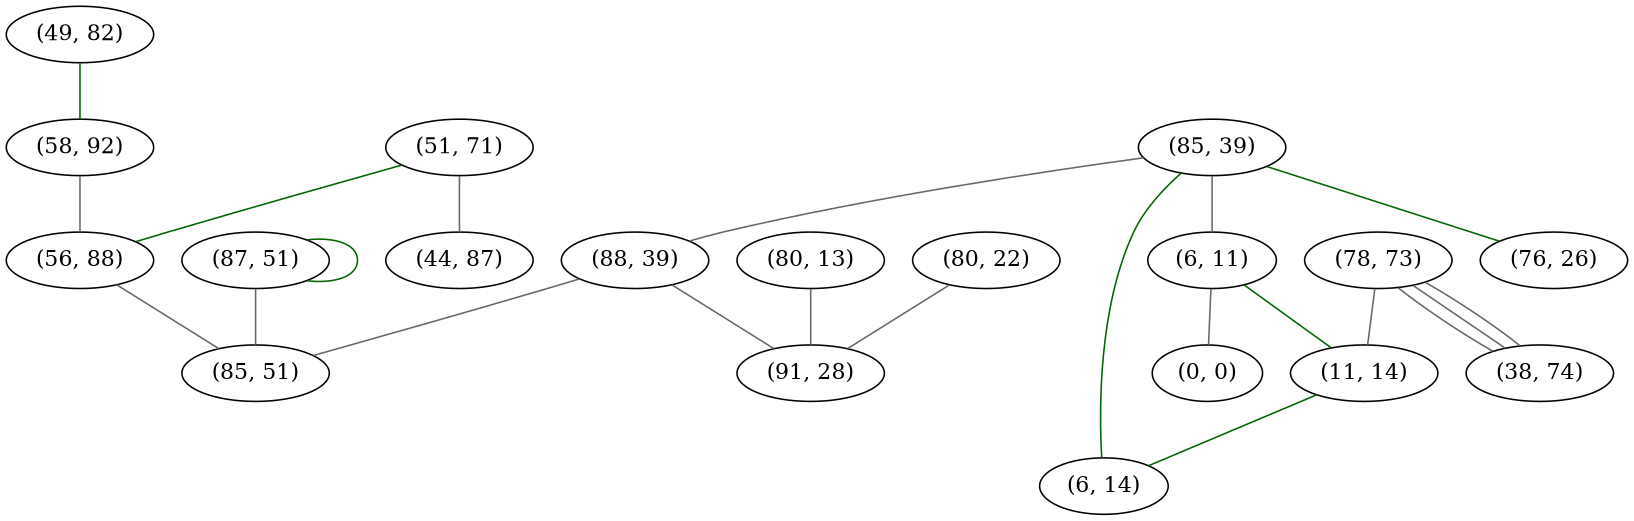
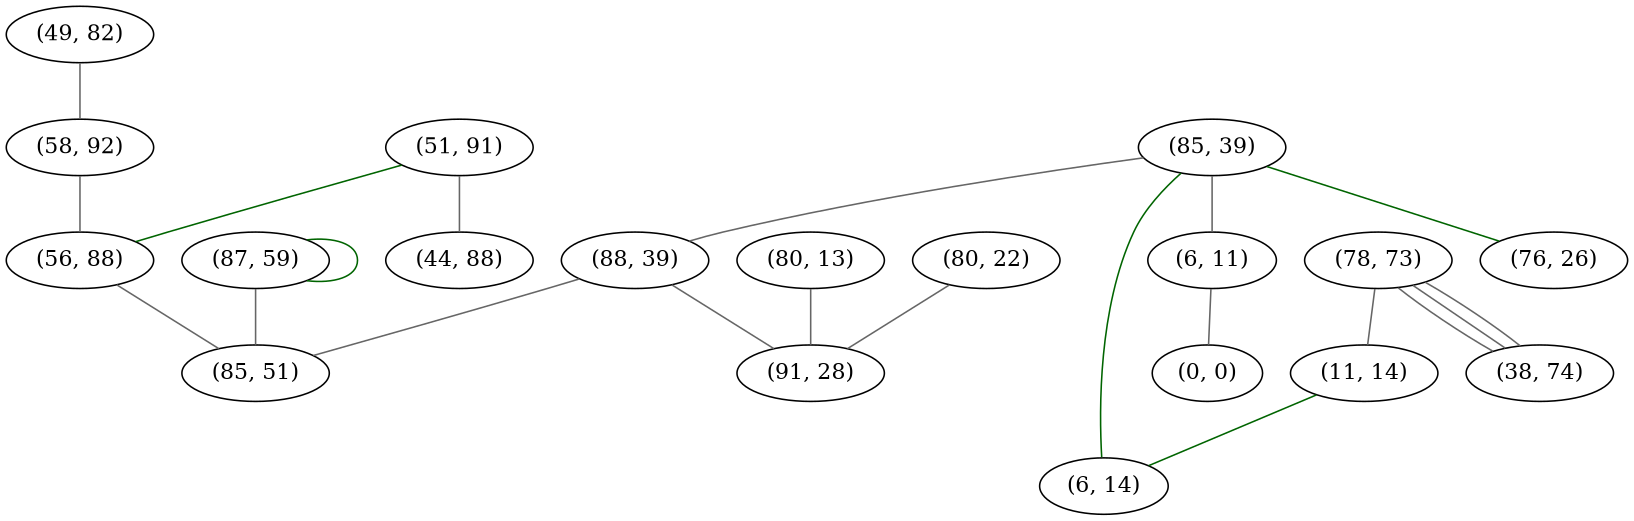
edge "(49, 82)" -- "(58, 92)": color darkgreen -> gray40
node "(51, 71)": label "(51, 71)" -> "(51, 91)"
node "(87, 51)": label "(87, 51)" -> "(87, 59)"
node "(44, 87)": label "(44, 87)" -> "(44, 88)"
edge "(6, 11)" -- "(11, 14)": removed
